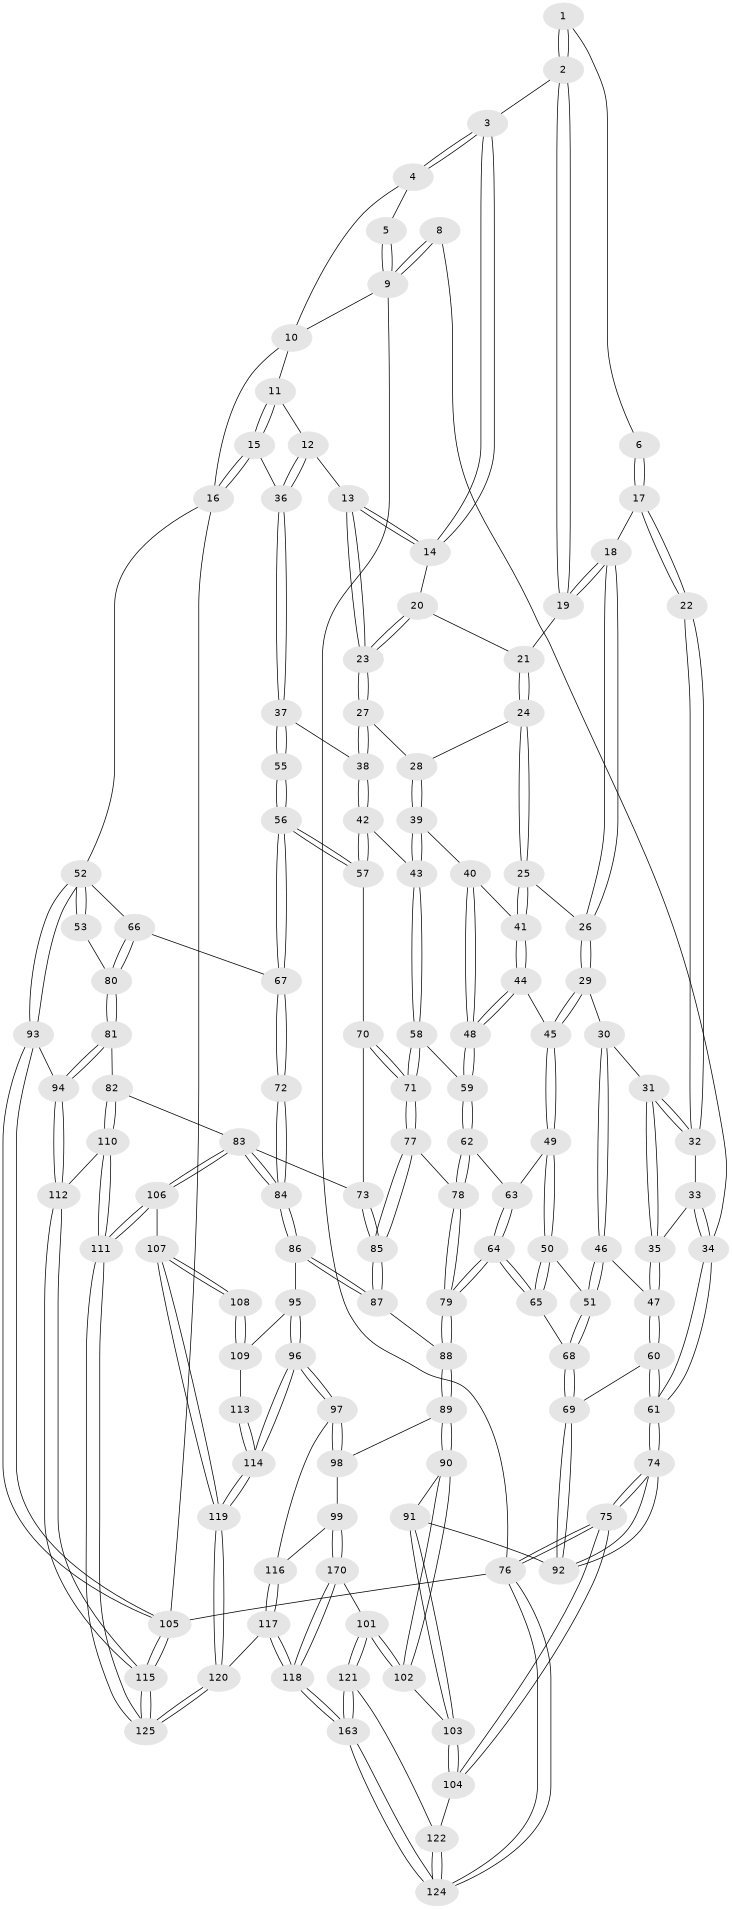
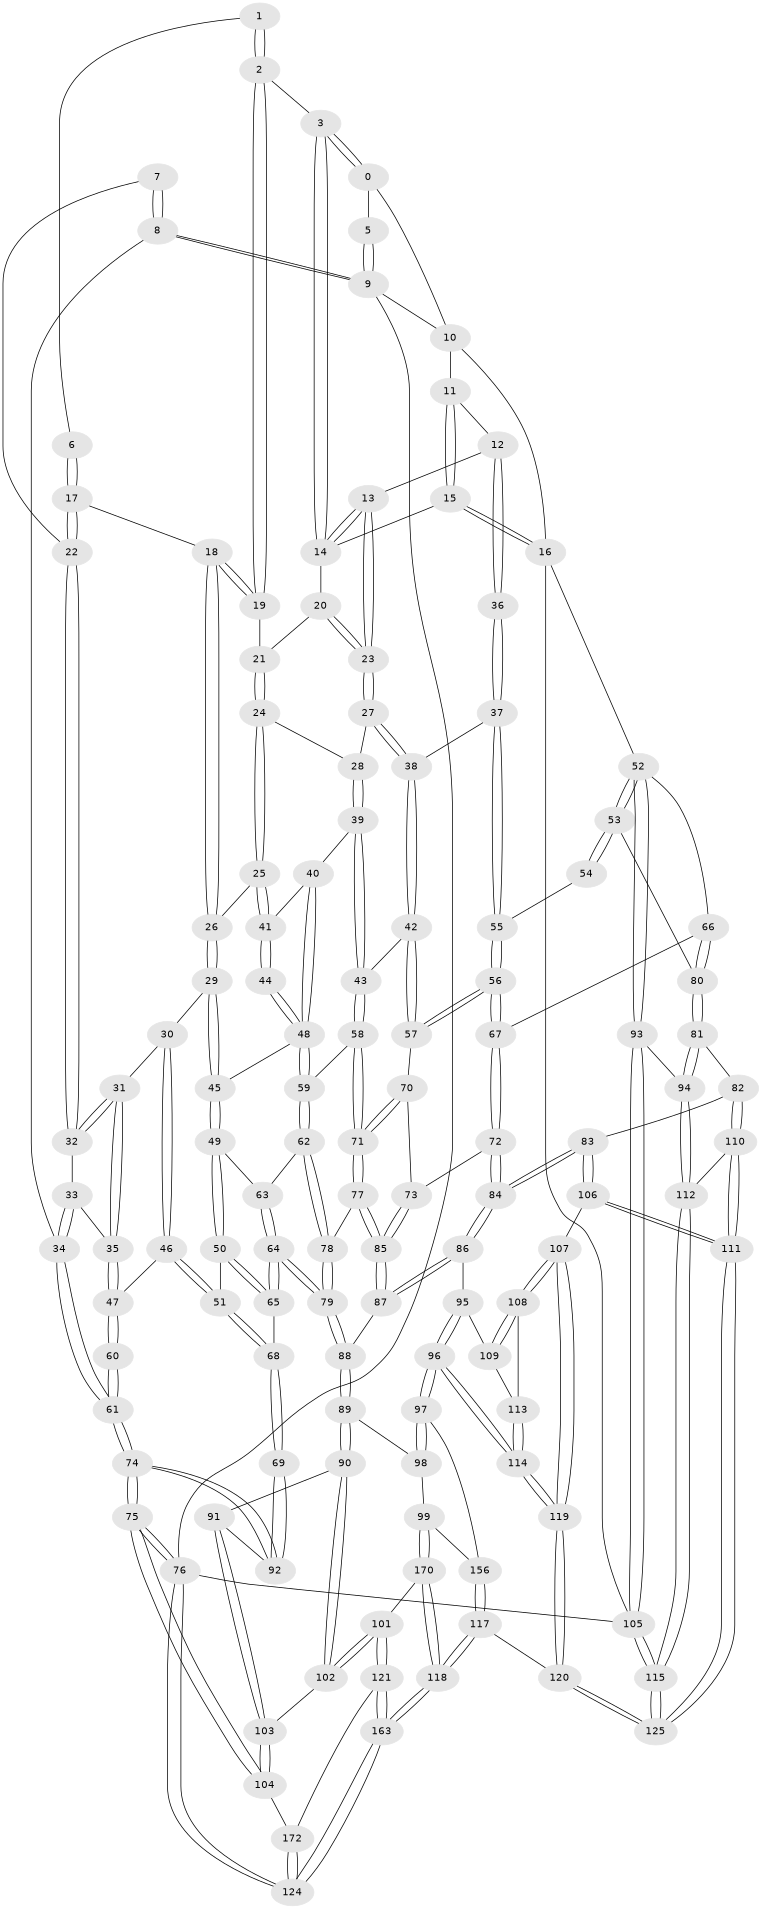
node "7": added
node "4": label "4" -> "0"
edge "15" -- "36": now "15" -- "14"
node "54": added
edge "44" -- "45": now "48" -- "45"
edge "83" -- "73": now "72" -- "73"
edge "108" -- "113": added
edge "60" -- "69": removed
node "116": label "116" -> "156"
node "122": label "122" -> "172"
